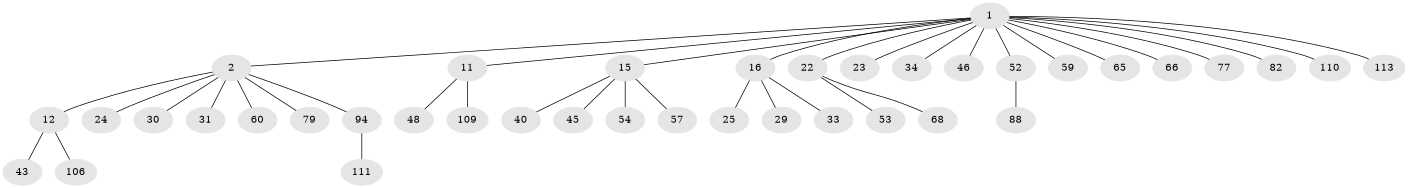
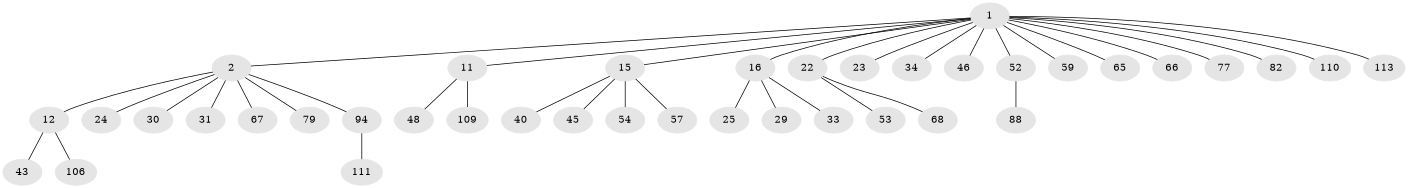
node "60": label "60" -> "67"
